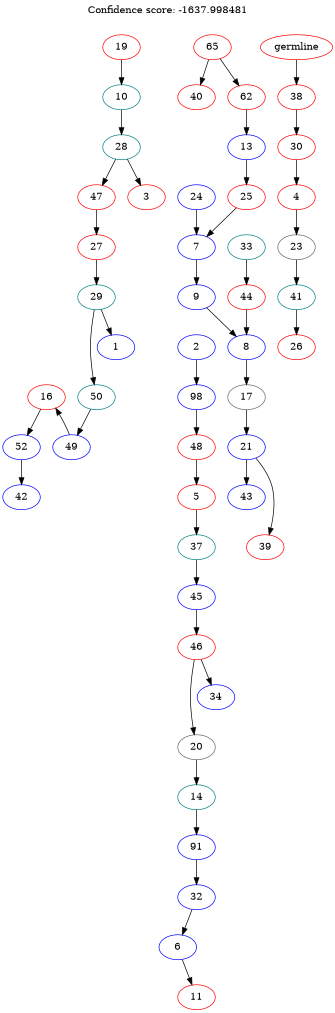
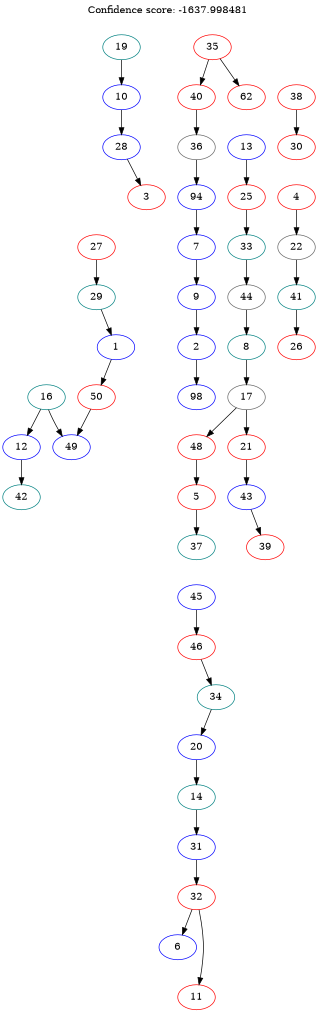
node "19": color red -> teal
node "65": label "65" -> "35"
node "germline": removed
node "10": color teal -> blue
edge "62" -> "13": removed
node "28": color teal -> blue
node "36": added
edge "30" -> "4": removed
node "47": removed
node "24": label "24" -> "94"
edge "25" -> "7": now "25" -> "33"
node "23": label "23" -> "22"
node "44": color red -> gray40
edge "9" -> "8": now "9" -> "2"
edge "29" -> "50": now "1" -> "50"
node "8": color blue -> teal
node "16": color red -> teal
node "50": color teal -> red
edge "98" -> "48": now "17" -> "48"
edge "49" -> "16": reversed
node "52": label "52" -> "12"
node "21": color blue -> red
edge "21" -> "39": now "43" -> "39"
node "42": color blue -> teal
edge "37" -> "45": removed
edge "46" -> "20": now "34" -> "20"
node "34": color blue -> teal
node "20": color gray40 -> blue
node "91": label "91" -> "31"
node "32": color blue -> red
edge "6" -> "11": now "32" -> "11"
